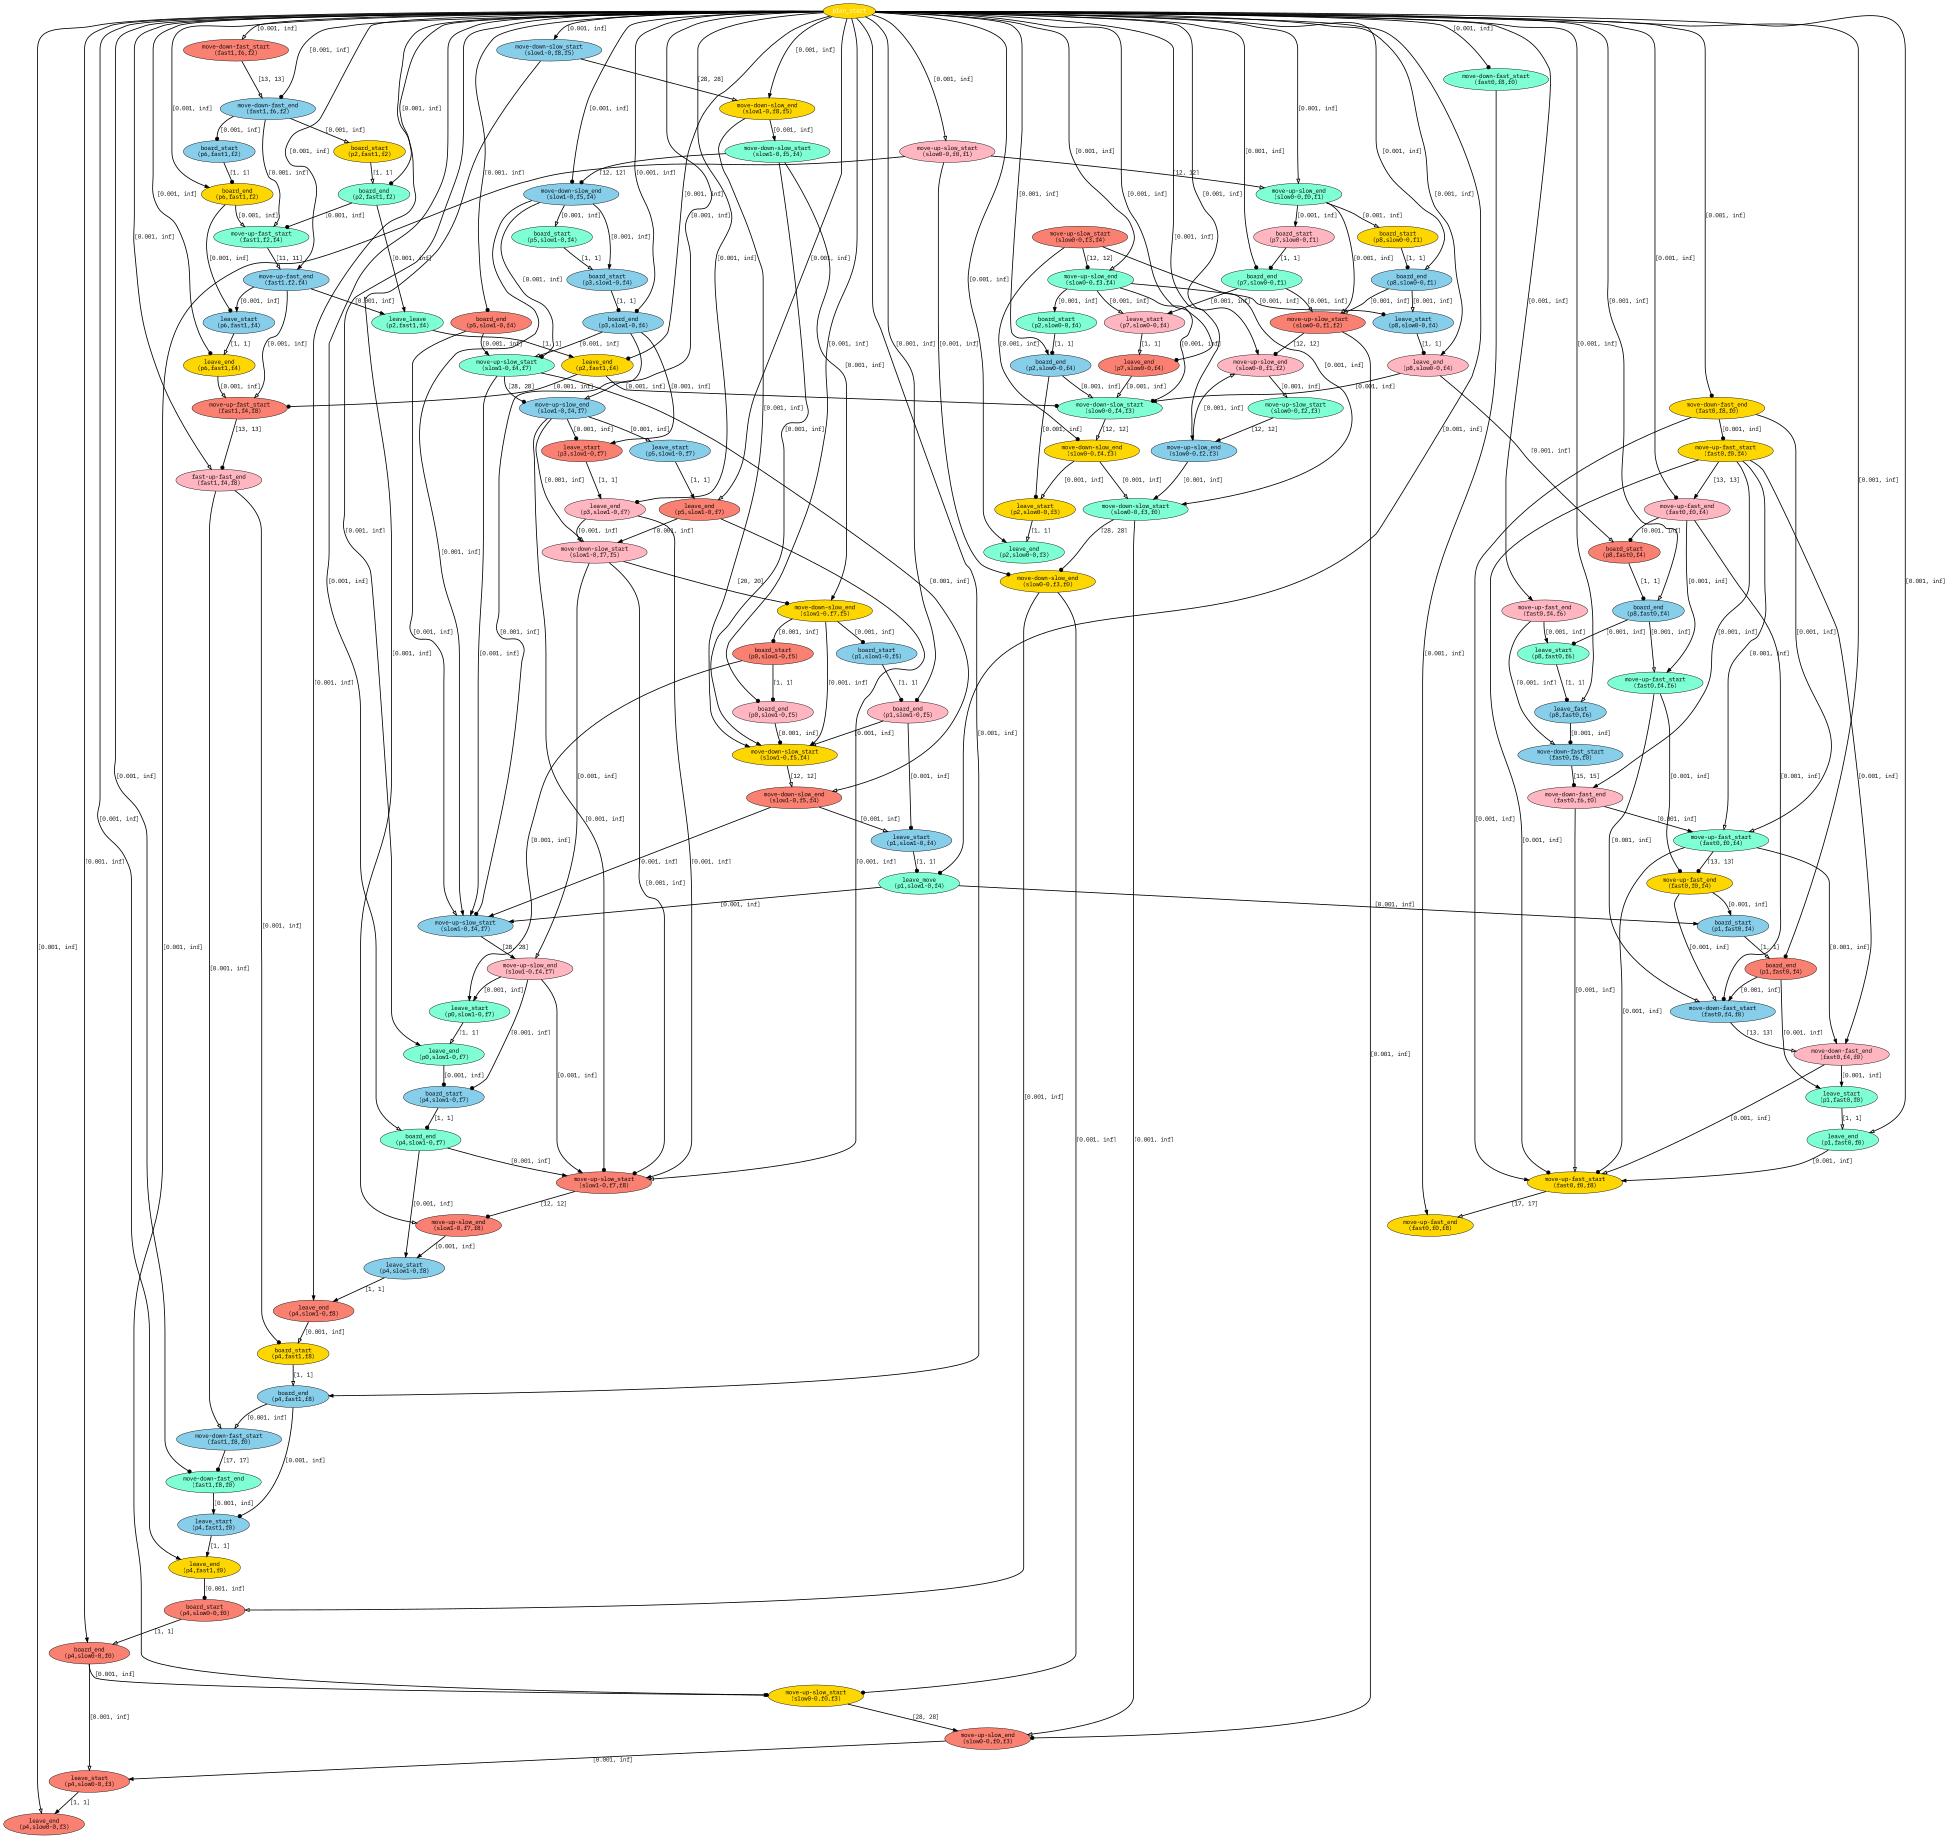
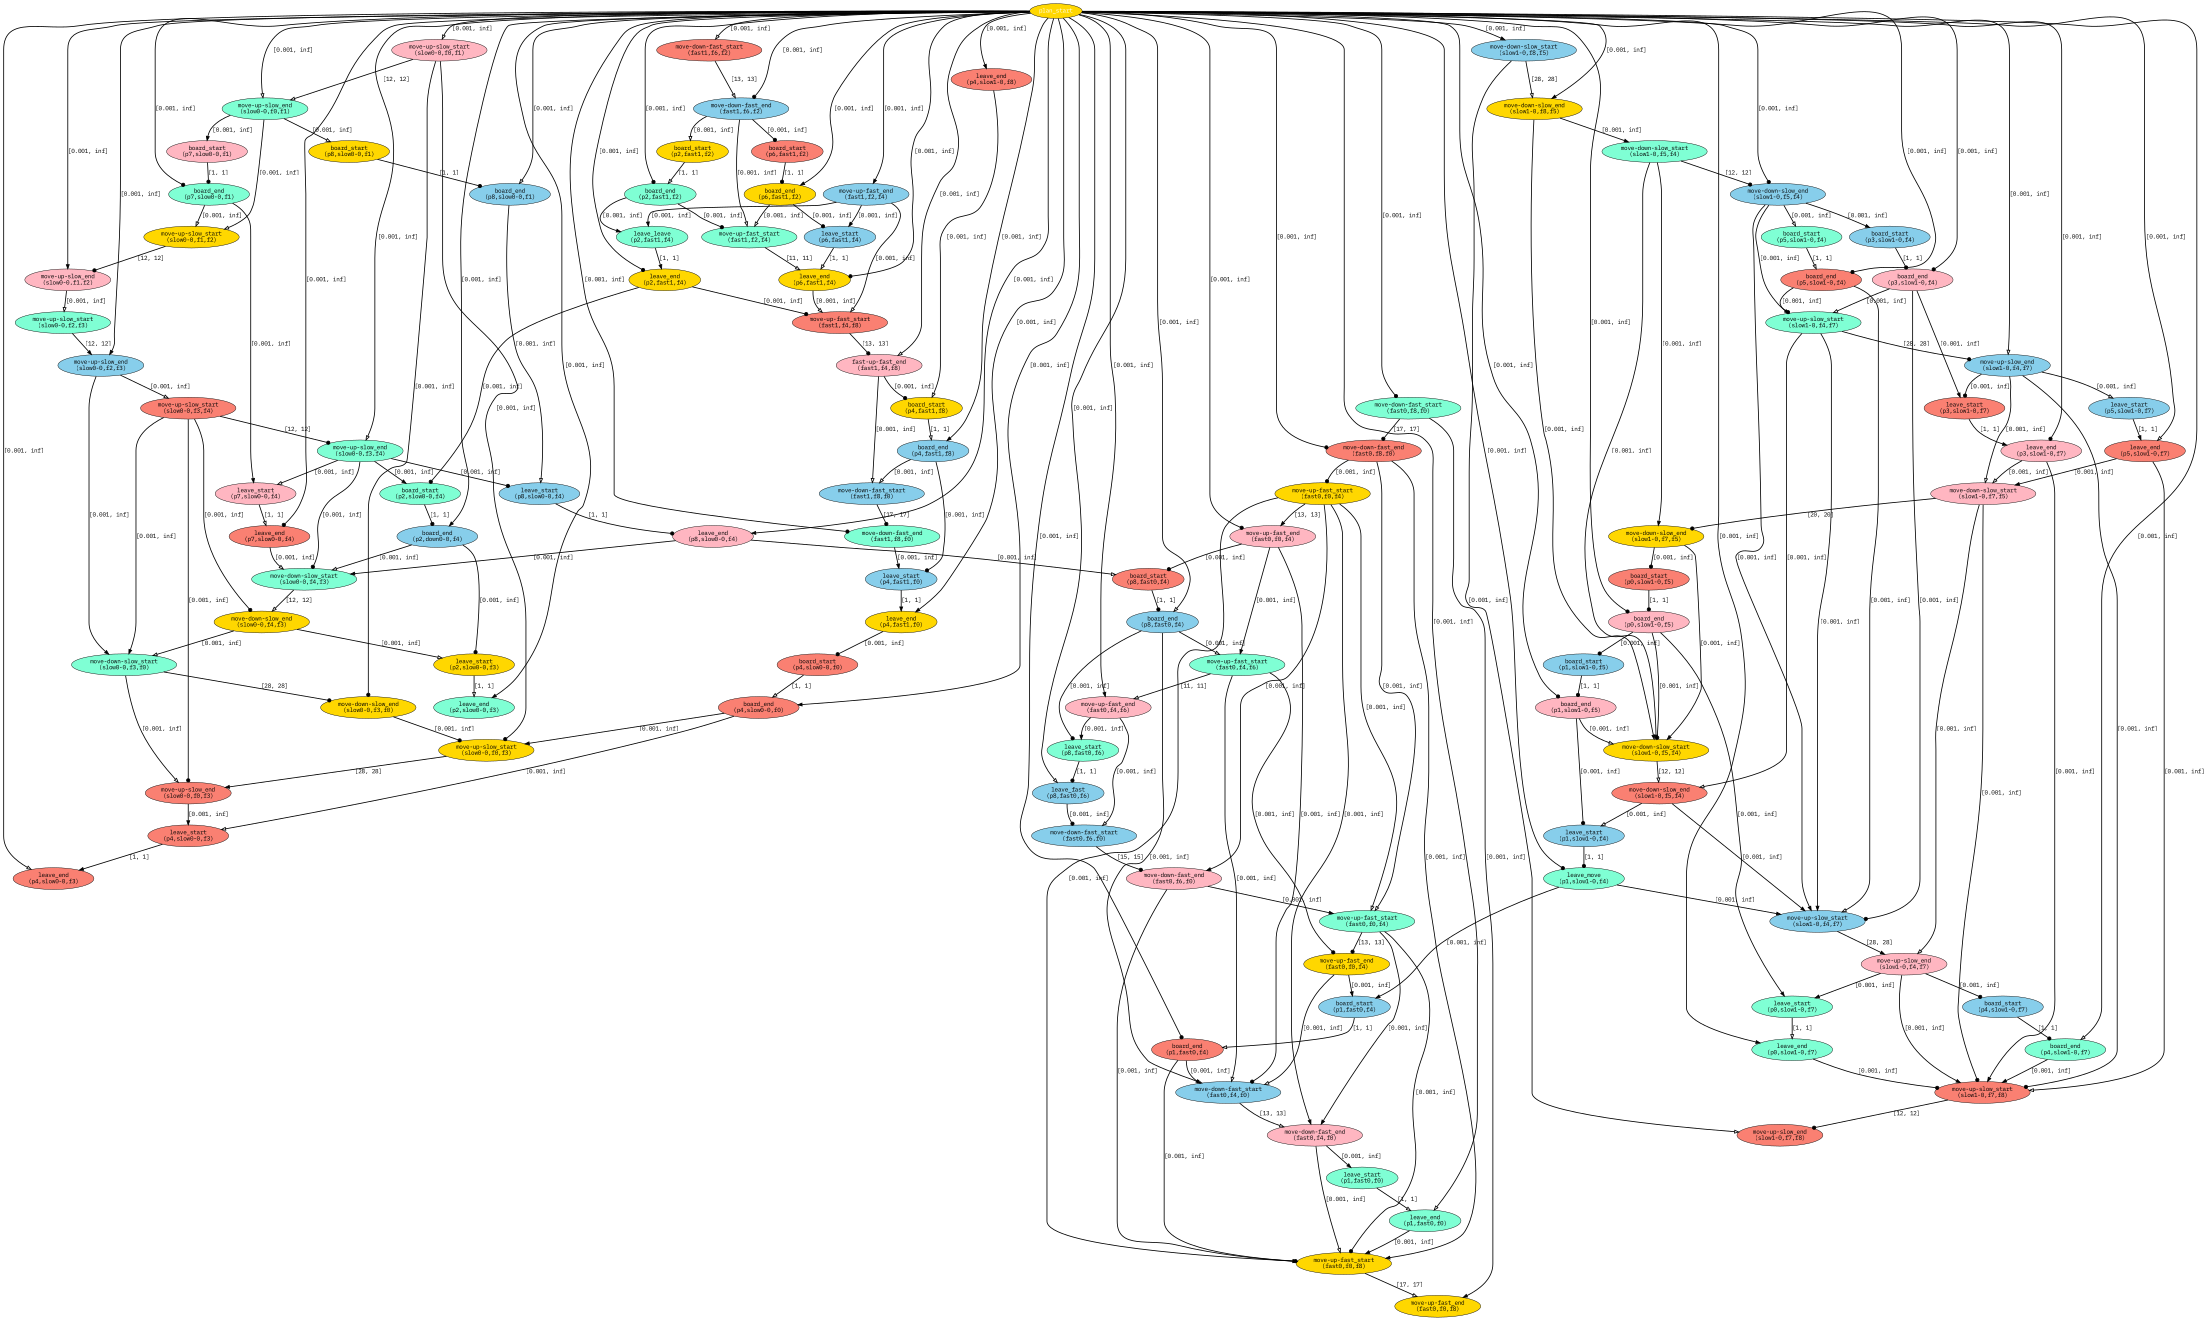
node "board_start (p6,fast1,f2)": fillcolor skyblue -> salmon
edge "move-up-fast_start (fast1,f2,f4)" -> "move-up-fast_end (fast1,f2,f4)": now "move-up-fast_start (fast1,f2,f4)" -> "leave_end (p6,fast1,f4)"
edge "board_start (p5,slow1-0,f4)" -> "board_start (p3,slow1-0,f4)": now "board_start (p5,slow1-0,f4)" -> "board_end (p5,slow1-0,f4)"
edge "board_end (p8,slow0-0,f1)" -> "move-up-slow_start (slow0-0,f1,f2)": removed, label "[0.001, inf]"
node "board_end (p3,slow1-0,f4)": fillcolor skyblue -> lightpink
node "move-up-slow_start (slow0-0,f1,f2)": fillcolor salmon -> gold
node "board_end (p2,slow0-0,f4)": label "board_end (p2,slow0-0,f4)" -> "board_end (p2,down0-0,f4)"
edge "leave_end (p2,fast1,f4)" -> "move-down-slow_start (slow0-0,f4,f3)": now "leave_end (p2,fast1,f4)" -> "board_start (p2,slow0-0,f4)"
edge "move-up-slow_end (slow0-0,f2,f3)" -> "move-up-slow_end (slow0-0,f1,f2)": now "move-up-slow_end (slow0-0,f2,f3)" -> "move-up-slow_start (slow0-0,f3,f4)"
node "move-down-fast_end (fast0,f8,f0)": fillcolor gold -> salmon
edge "move-down-fast_start (fast0,f8,f0)" -> "move-down-fast_end (fast0,f8,f0)": added, label "[17, 17]"
edge "move-down-slow_end (slow1-0,f7,f5)" -> "board_start (p1,slow1-0,f5)": now "board_end (p0,slow1-0,f5)" -> "board_start (p1,slow1-0,f5)"
edge "move-up-fast_start (fast0,f4,f6)" -> "move-up-fast_end (fast0,f4,f6)": added, label "[11, 11]"
edge "board_start (p0,slow1-0,f5)" -> "leave_start (p0,slow1-0,f7)": now "board_end (p0,slow1-0,f5)" -> "leave_start (p0,slow1-0,f7)"
edge "board_end (p8,fast0,f4)" -> "move-down-fast_start (fast0,f4,f0)": added, label "[0.001, inf]"
edge "board_end (p1,fast0,f4)" -> "leave_start (p1,fast0,f0)": now "board_end (p1,fast0,f4)" -> "move-up-fast_start (fast0,f0,f8)"
edge "leave_end (p0,slow1-0,f7)" -> "board_start (p4,slow1-0,f7)": now "leave_end (p0,slow1-0,f7)" -> "move-up-slow_start (slow1-0,f7,f8)"
edge "move-up-slow_start (slow0-0,f1,f2)" -> "move-up-slow_end (slow0-0,f0,f3)": now "move-up-slow_start (slow0-0,f3,f4)" -> "move-up-slow_end (slow0-0,f0,f3)"
node "leave_start (p4,slow1-0,f8)": removed
edge "move-down-slow_end (slow0-0,f3,f0)" -> "board_start (p4,slow0-0,f0)": removed, label "[0.001, inf]"
